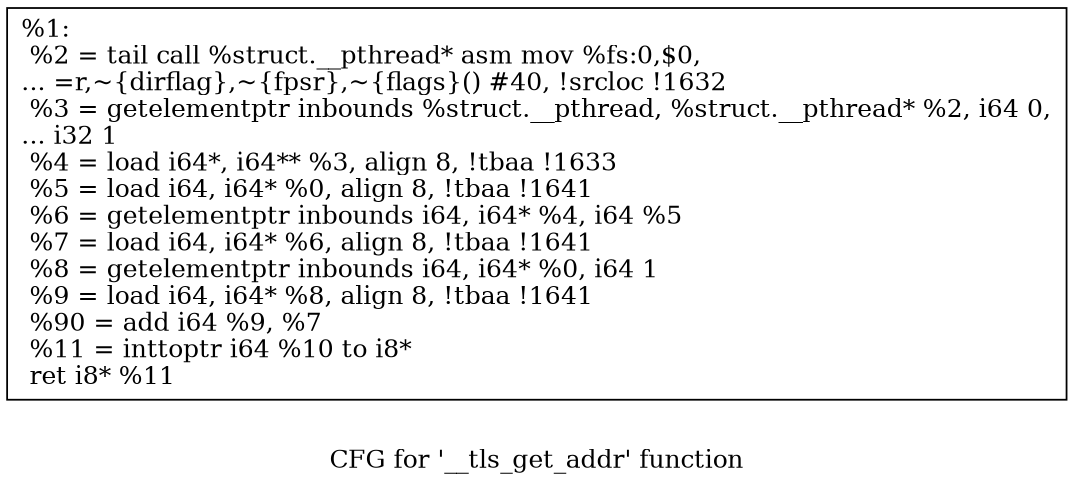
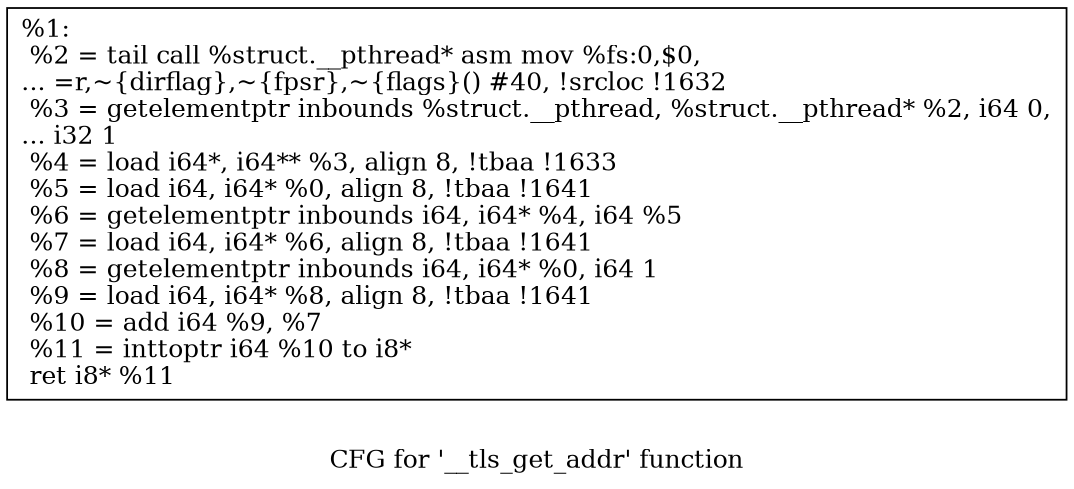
node "%1:": text "%90 = add i64 %9, %7" -> "%10 = add i64 %9, %7"
